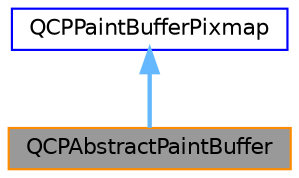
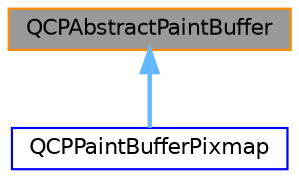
edge "QCPAbstractPaintBuffer" -> "QCPPaintBufferPixmap": reversed
